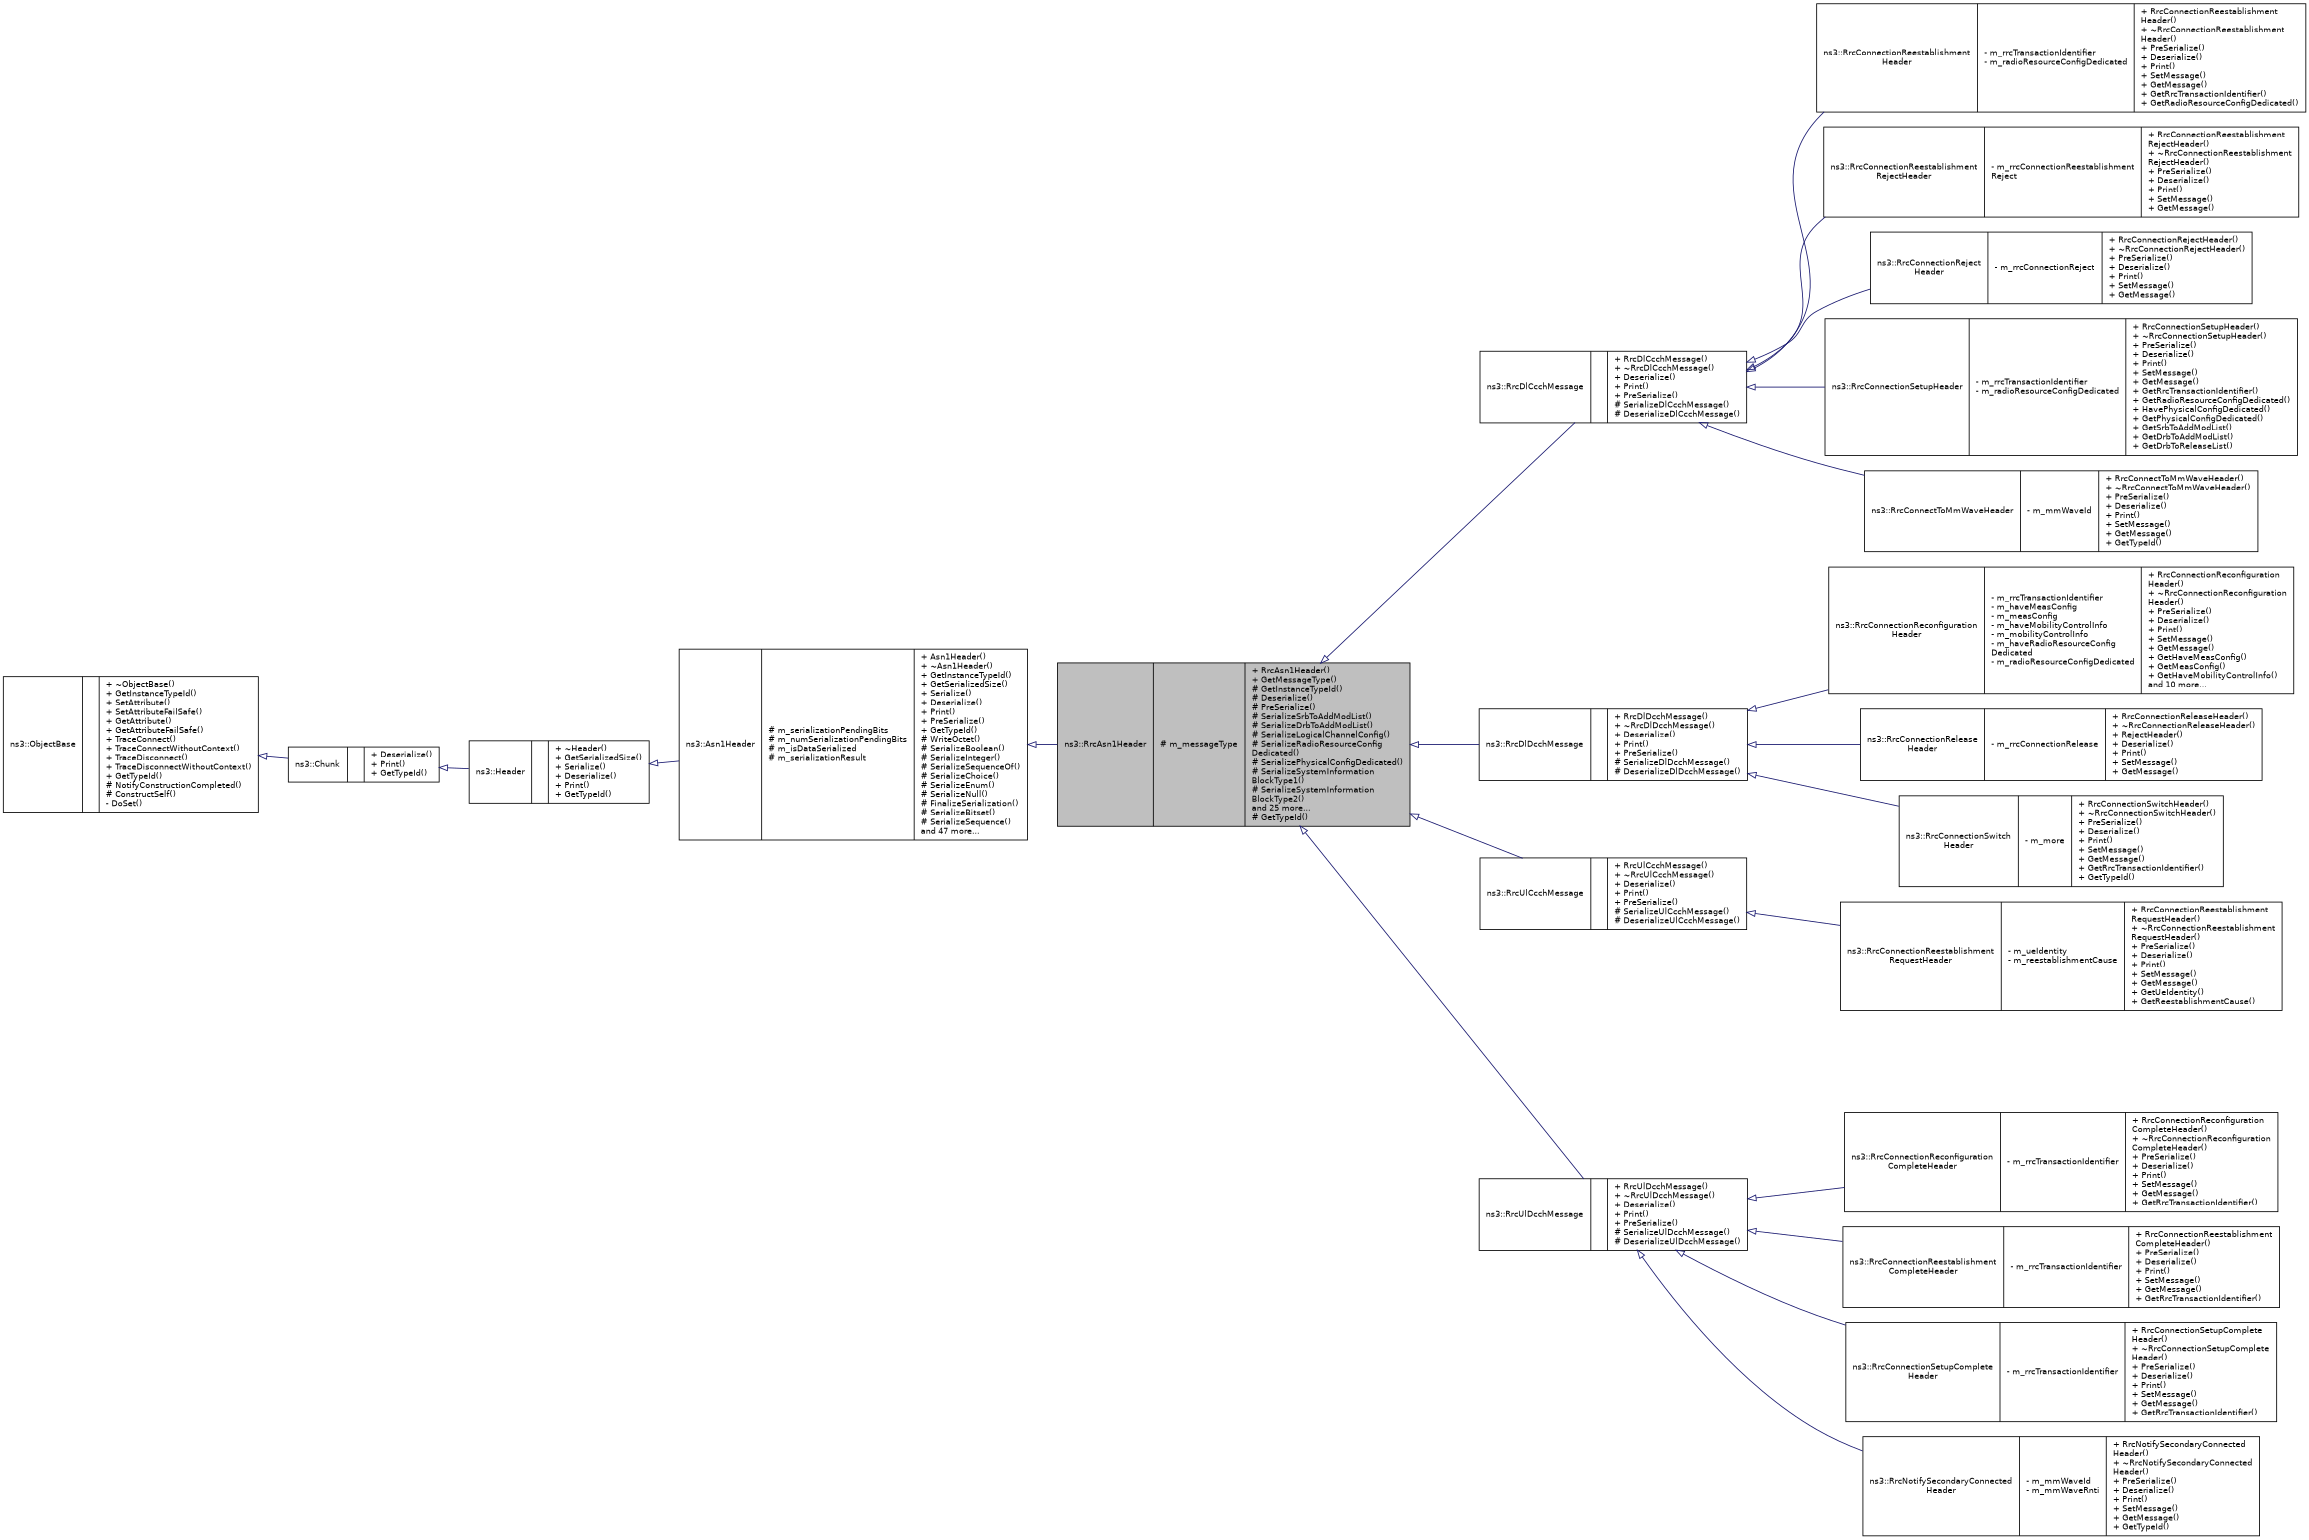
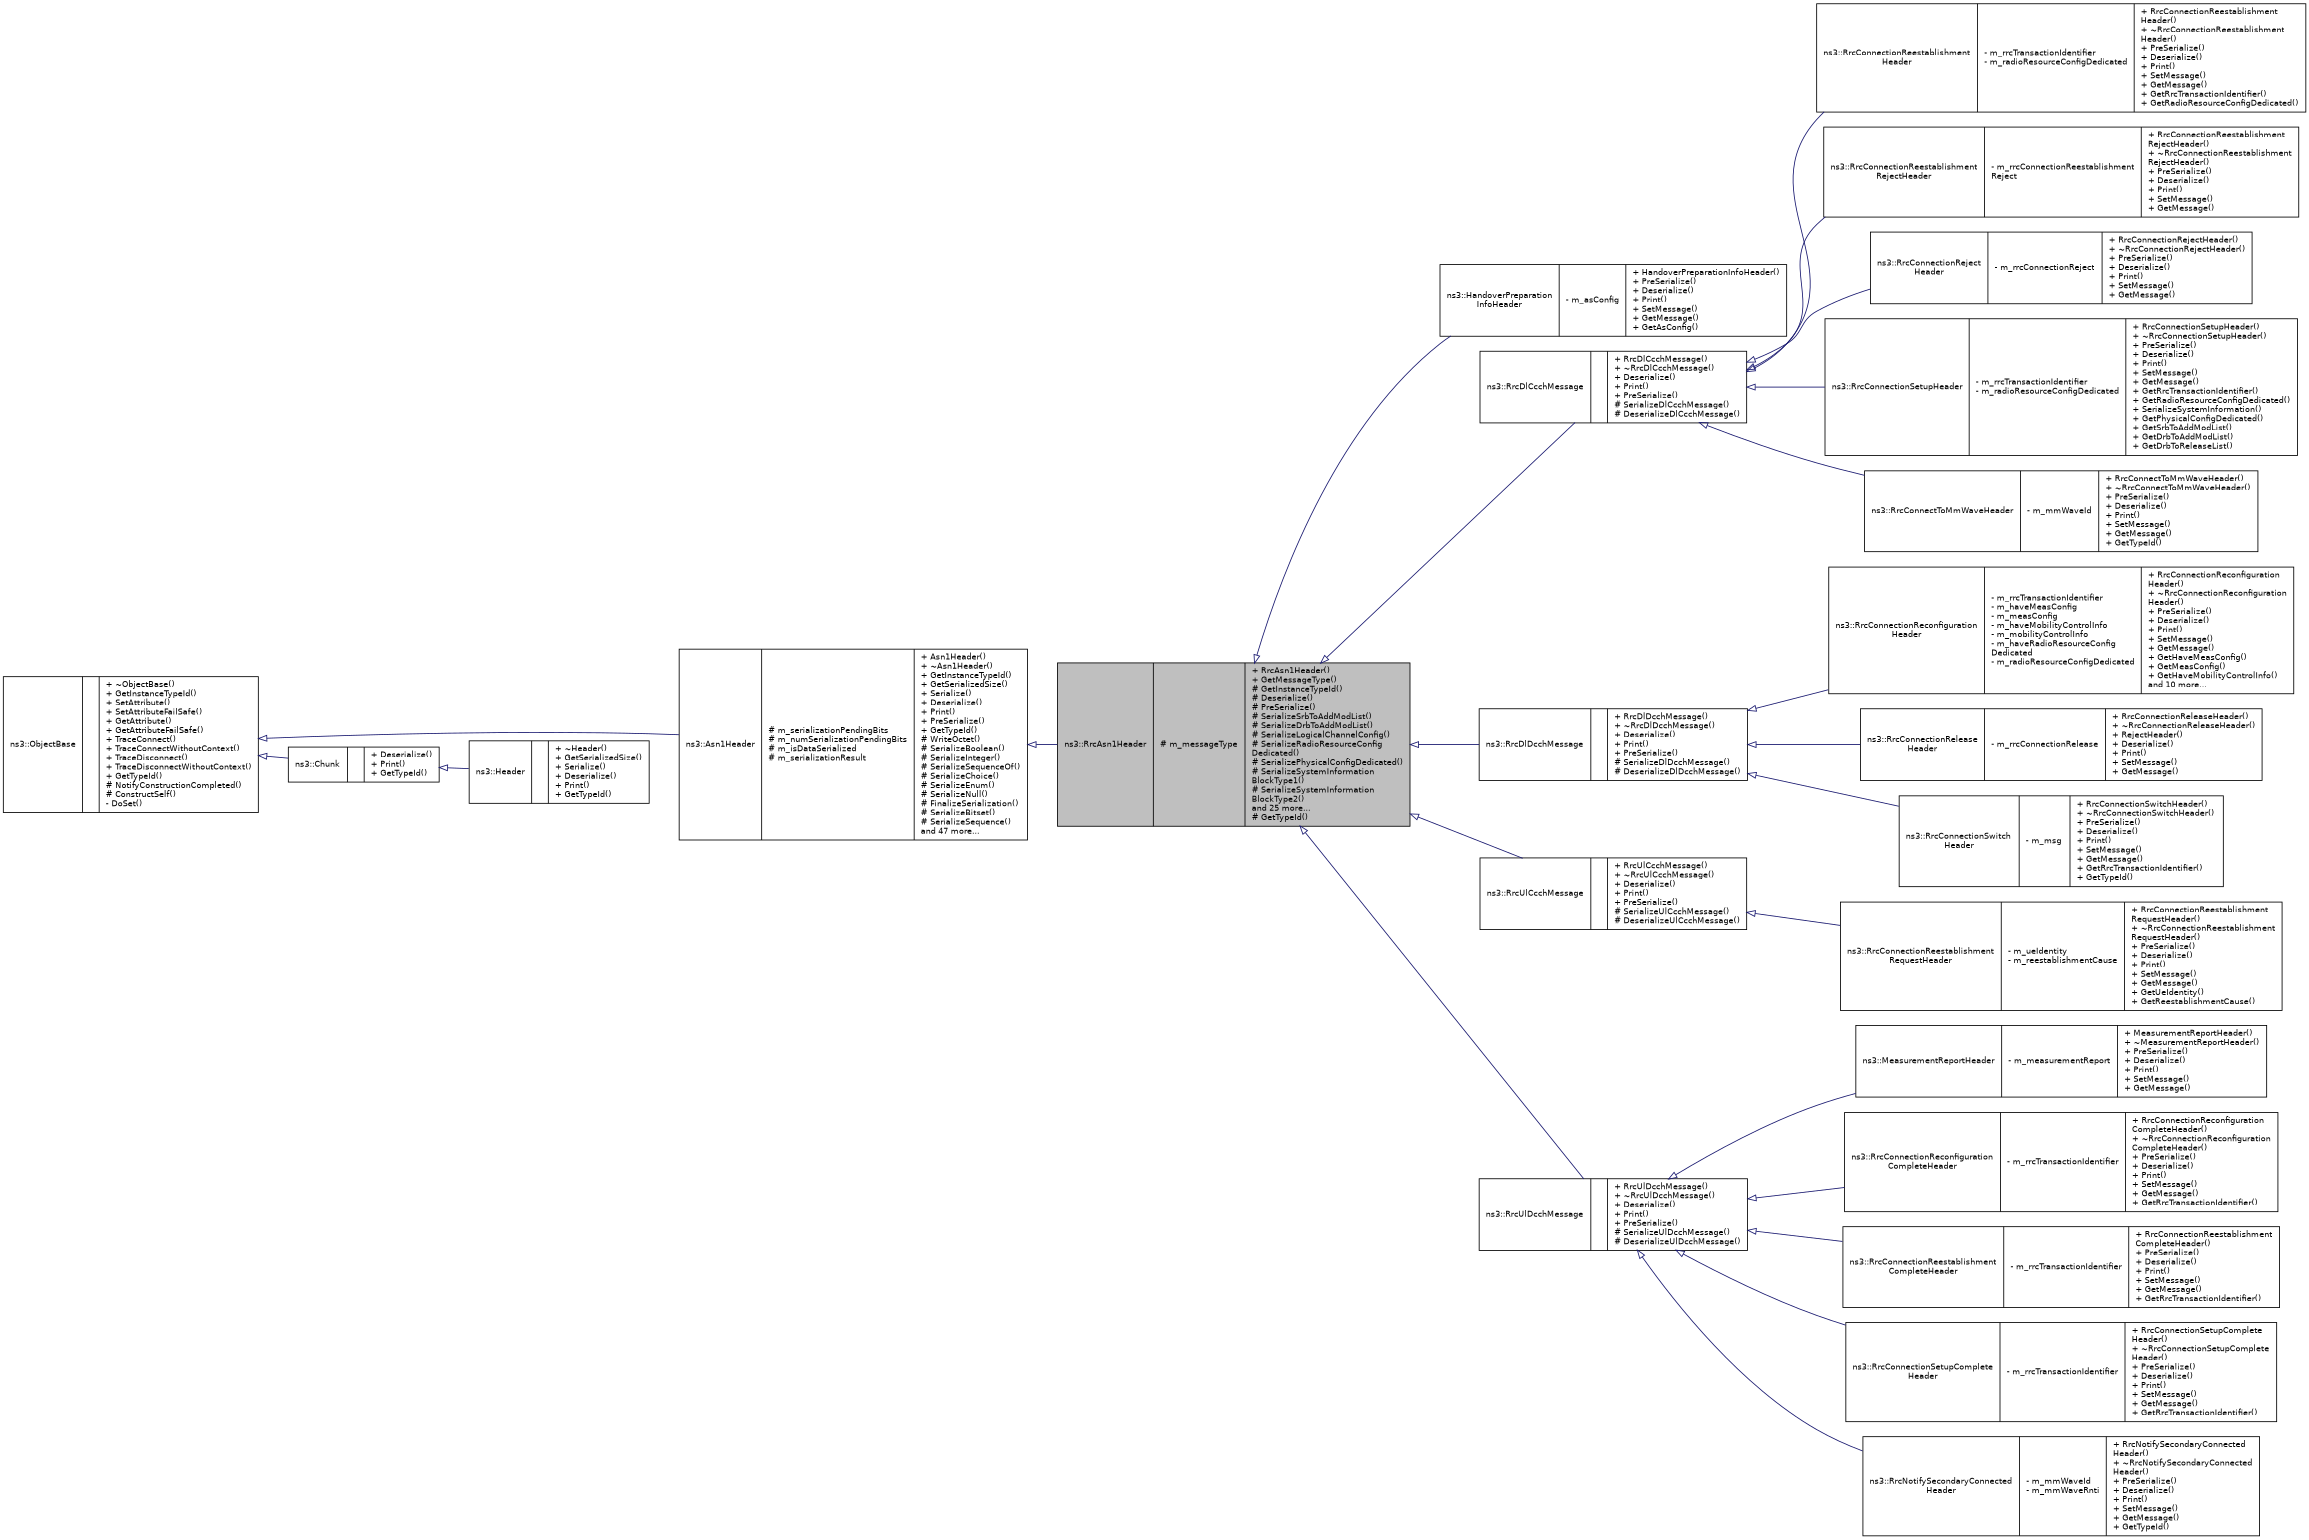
node "ns3::HandoverPreparation": added
node "ns3::RrcConnectionSetupHeader": text "+ HavePhysicalConfigDedicated()" -> "+ SerializeSystemInformation()"
edge "ns3::Asn1Header" -> "ns3::Header": now "ns3::Asn1Header" -> "ns3::ObjectBase"
node "ns3::RrcConnectionSwitch": text "- m_more" -> "- m_msg"
node "ns3::MeasurementReportHeader": added
